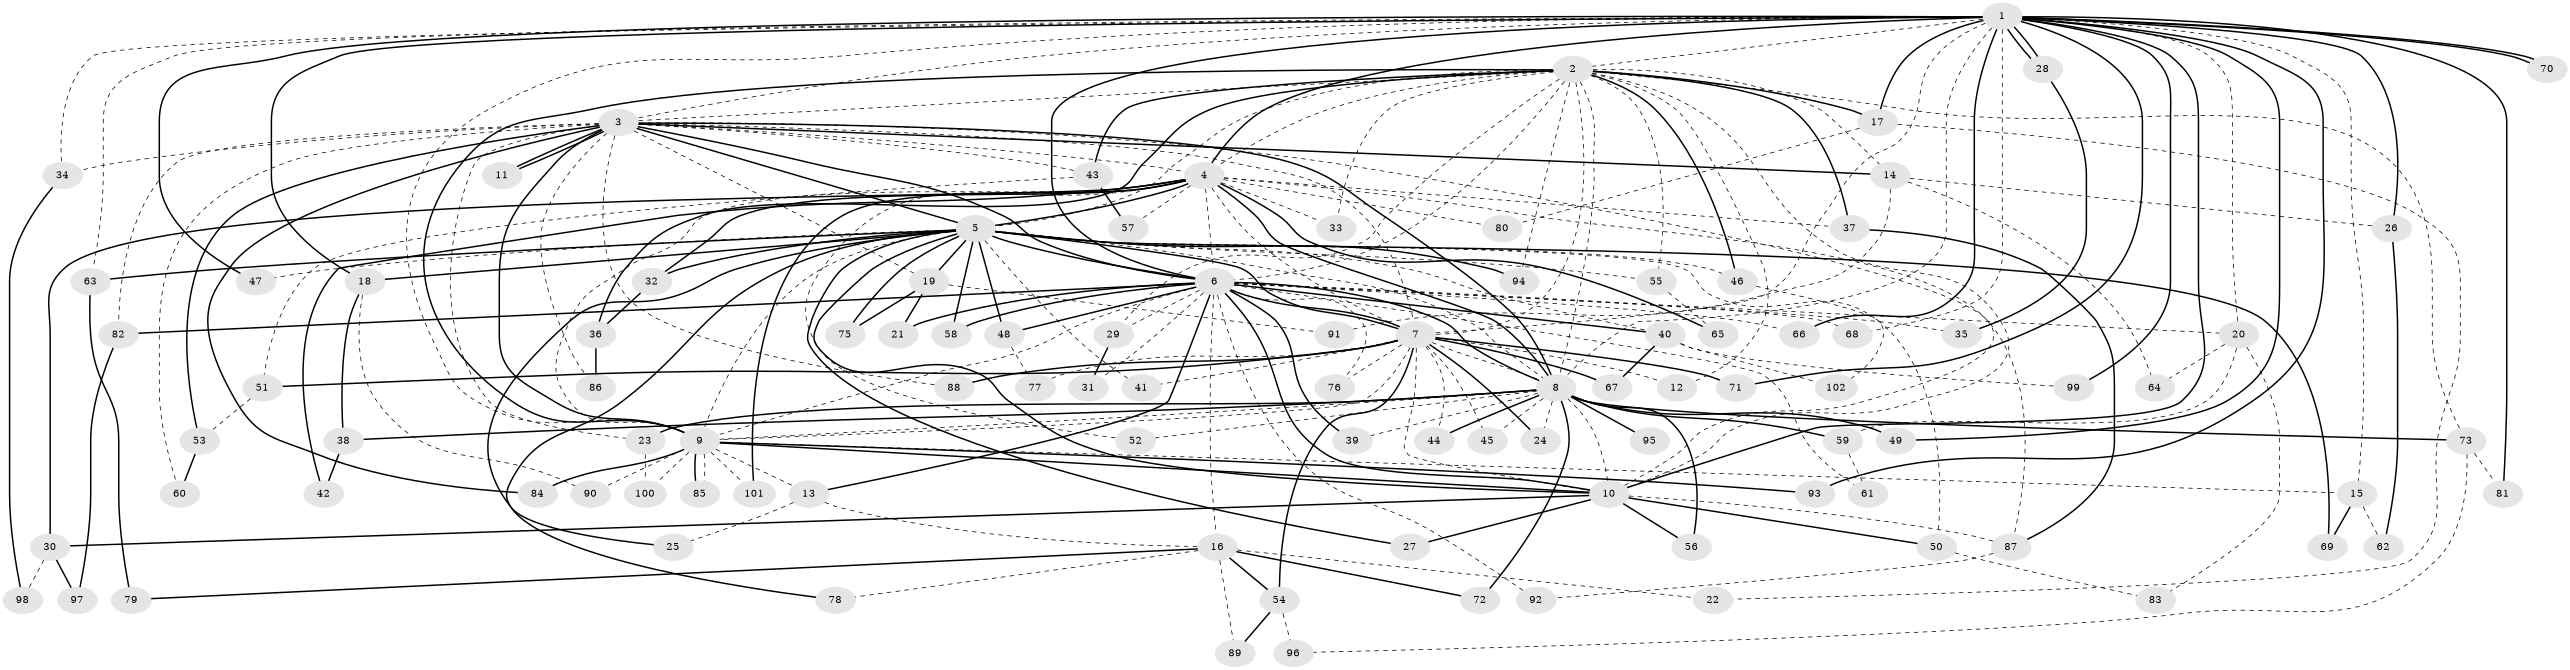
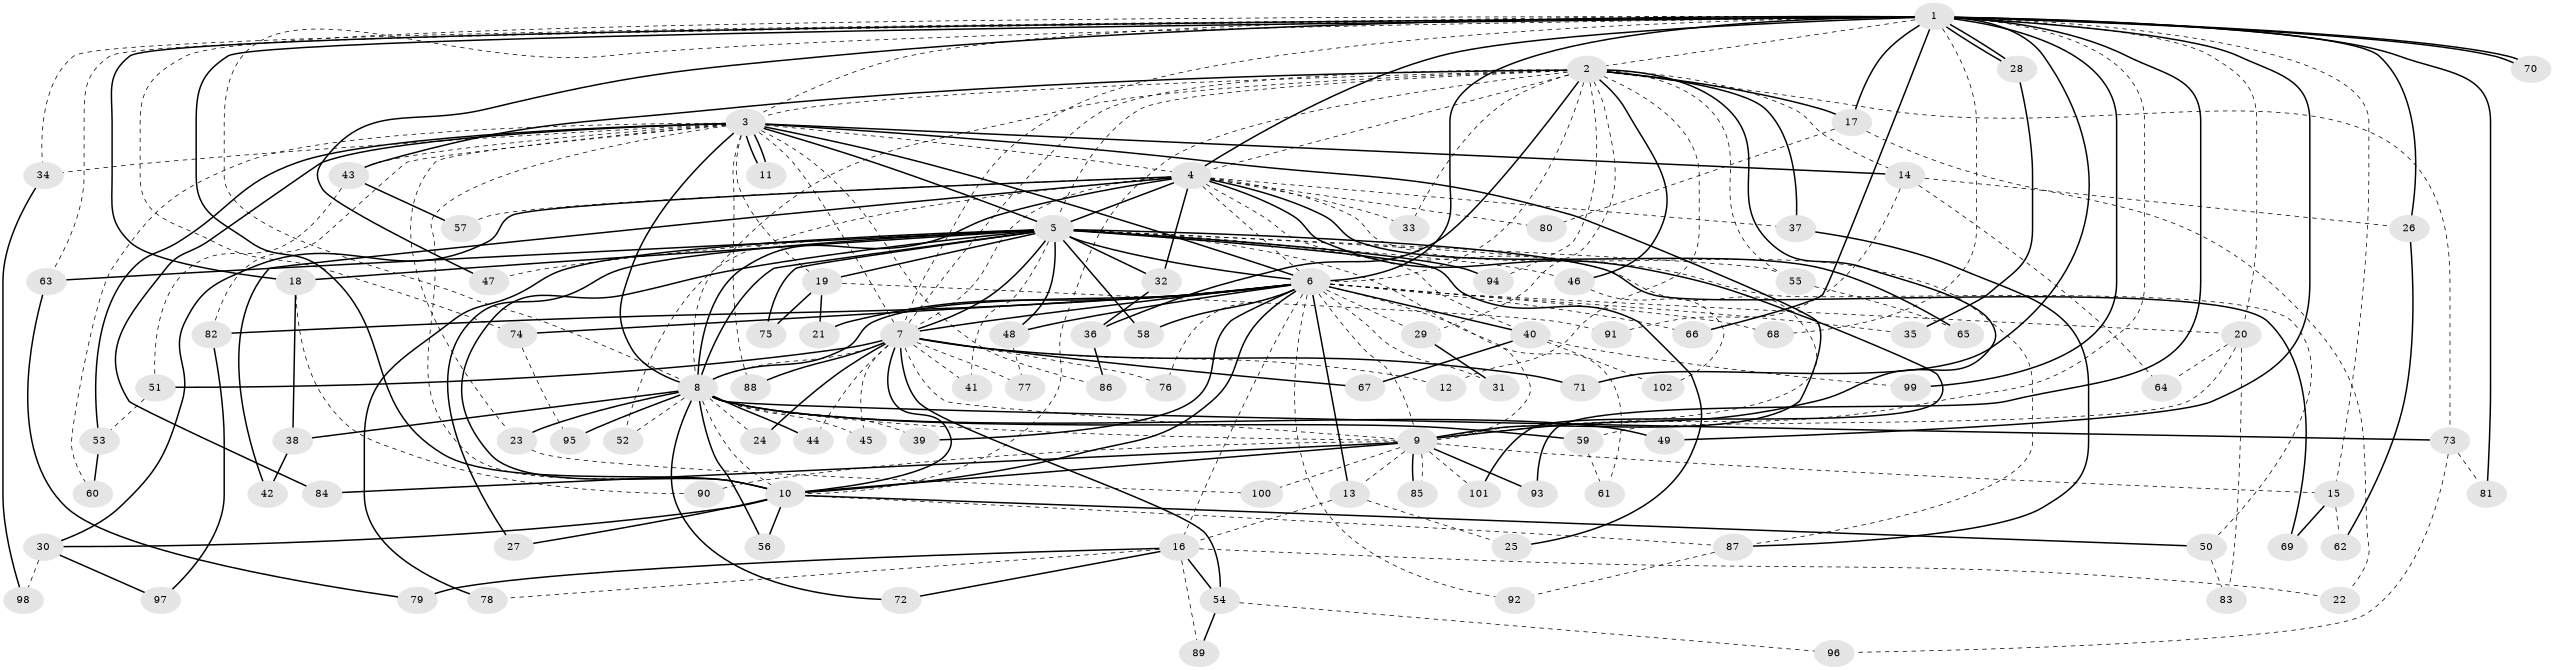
edge "5" -- "8": style dashed -> bold
node "74": added
edge "7" -- "10": style dashed -> bold
